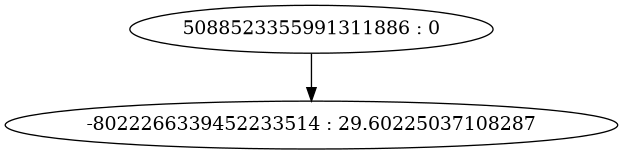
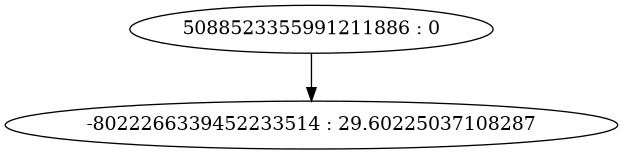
node "5088523355991311886 : 0": label "5088523355991311886 : 0" -> "5088523355991211886 : 0"
